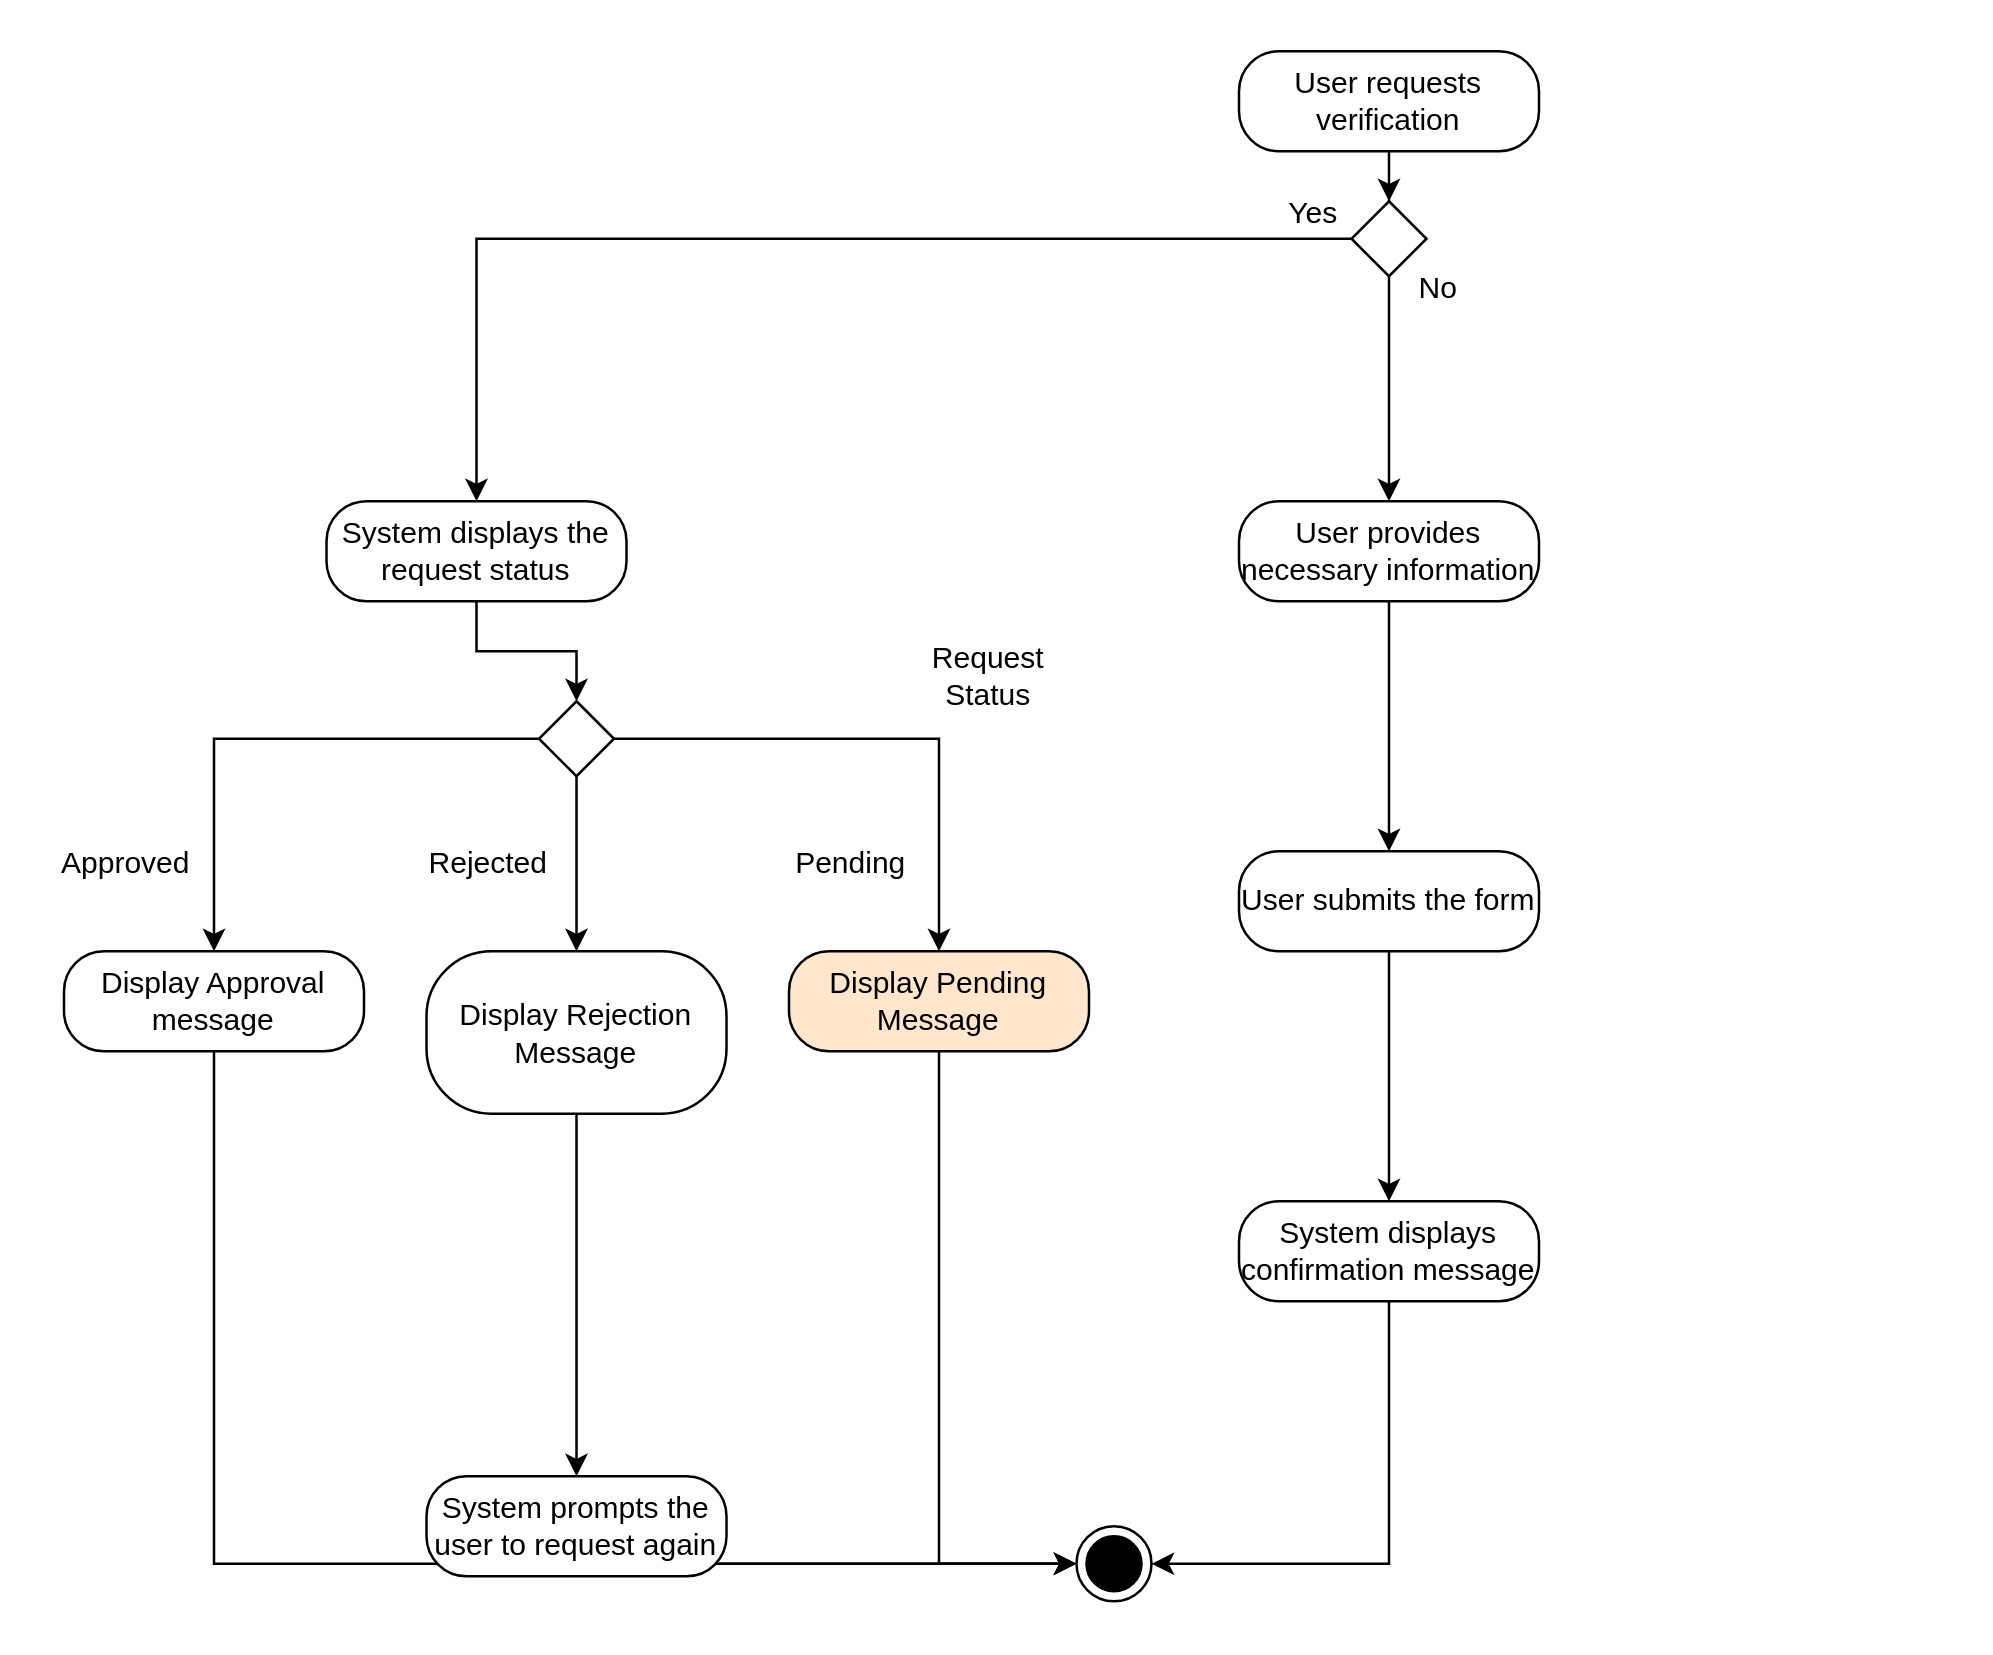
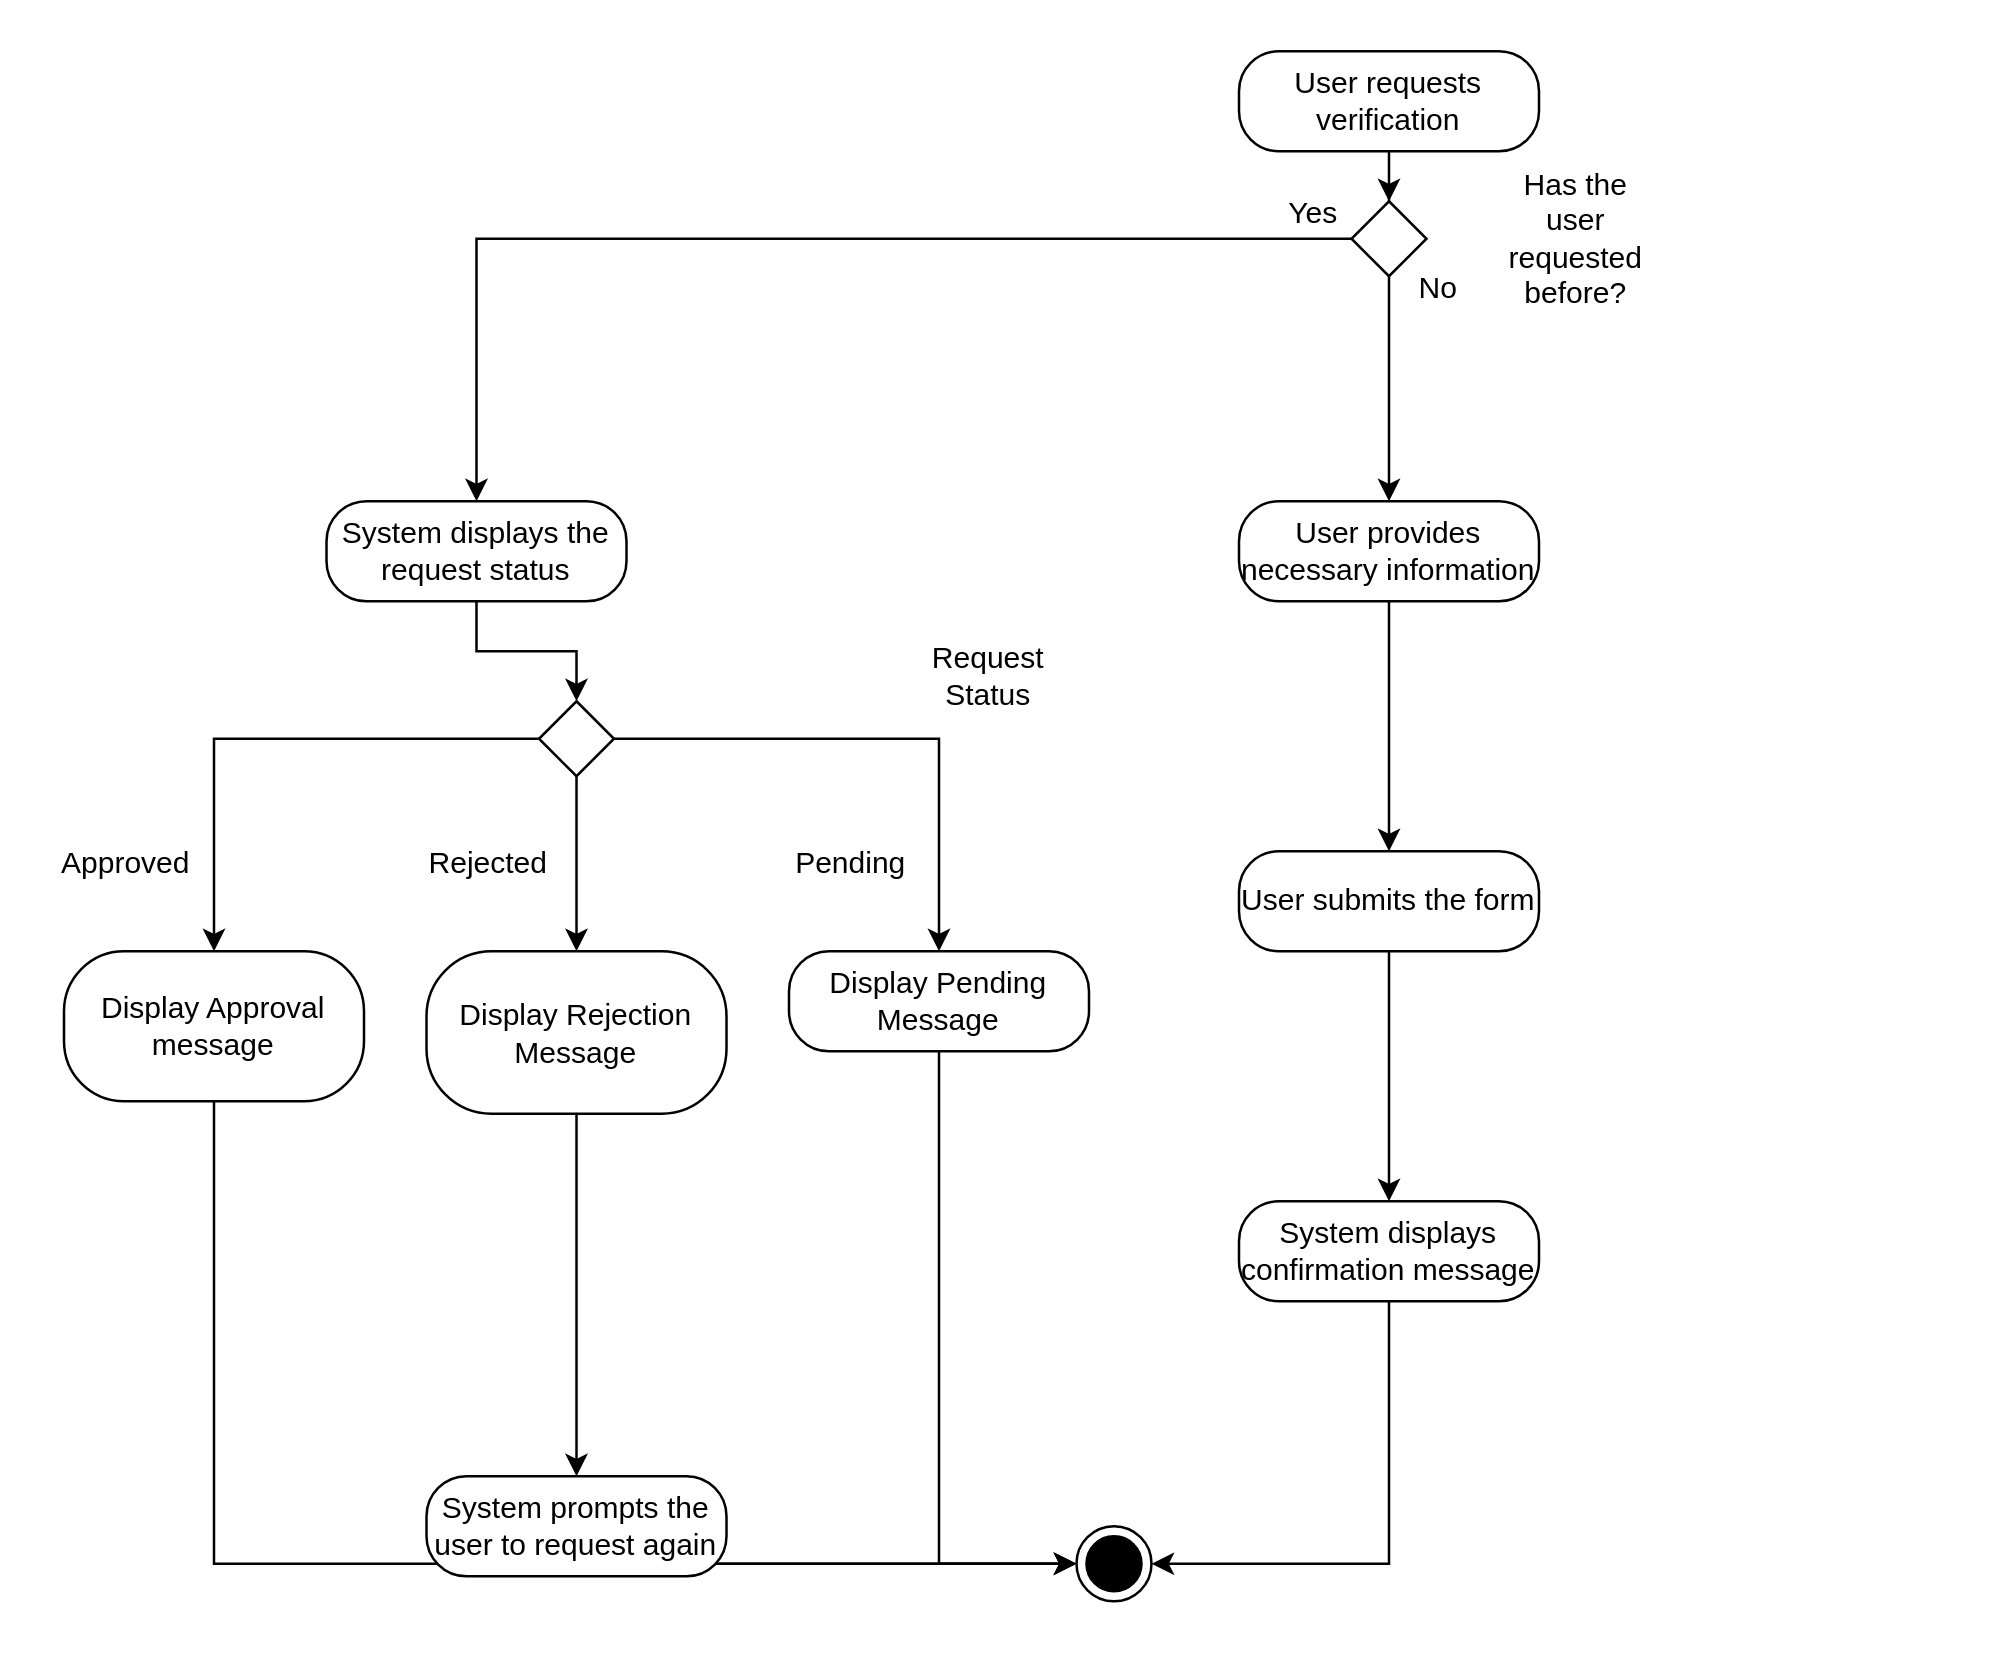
node "Has the user requested before?": added
node "Display Approval message": size 300x100 -> 300x150
node "Display Pending Message": fillcolor #ffe6cc -> #ffffff
